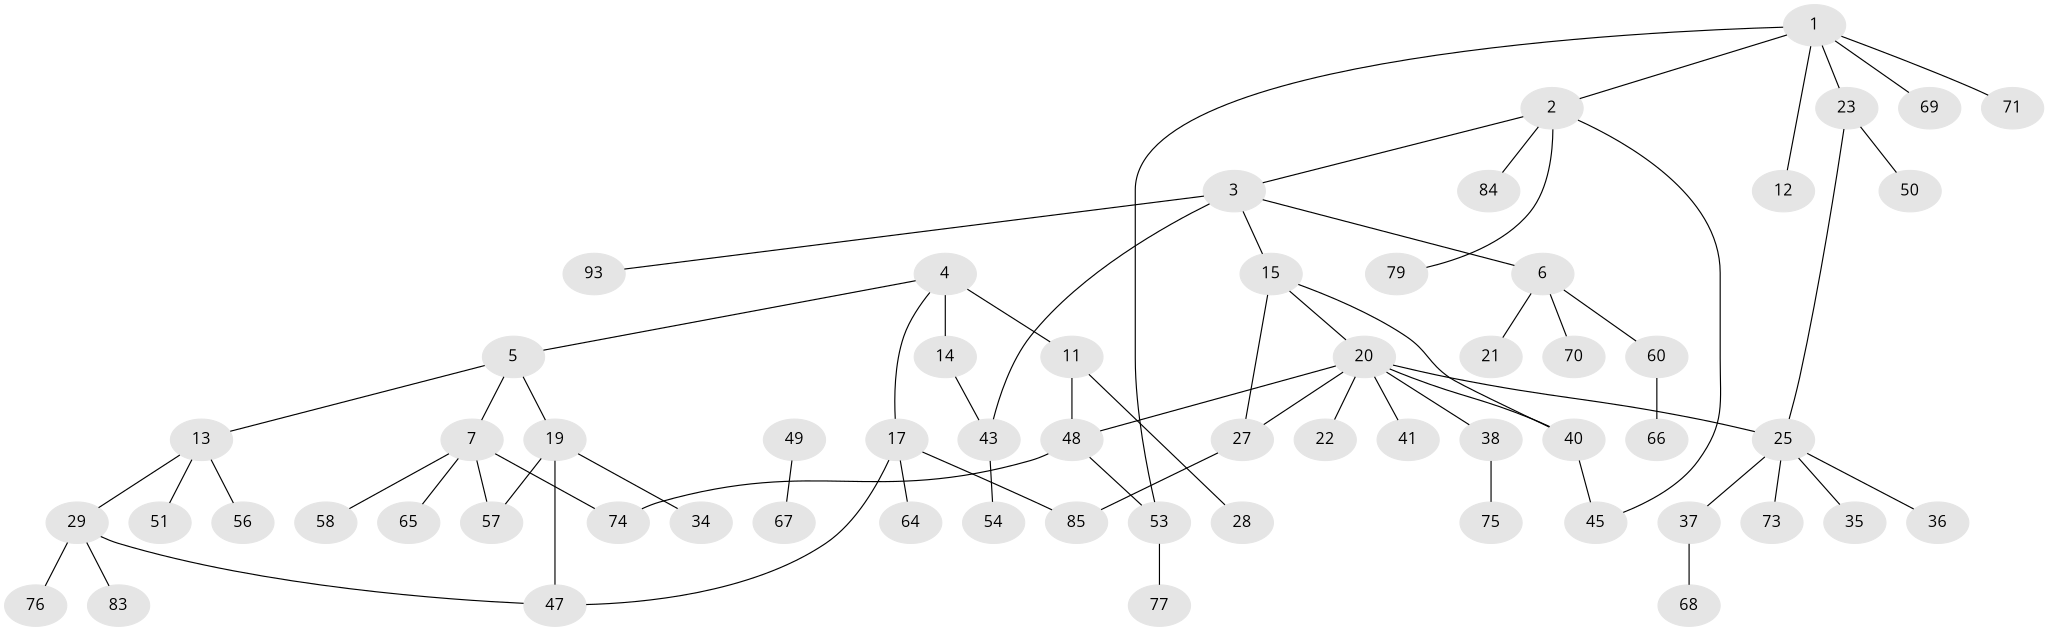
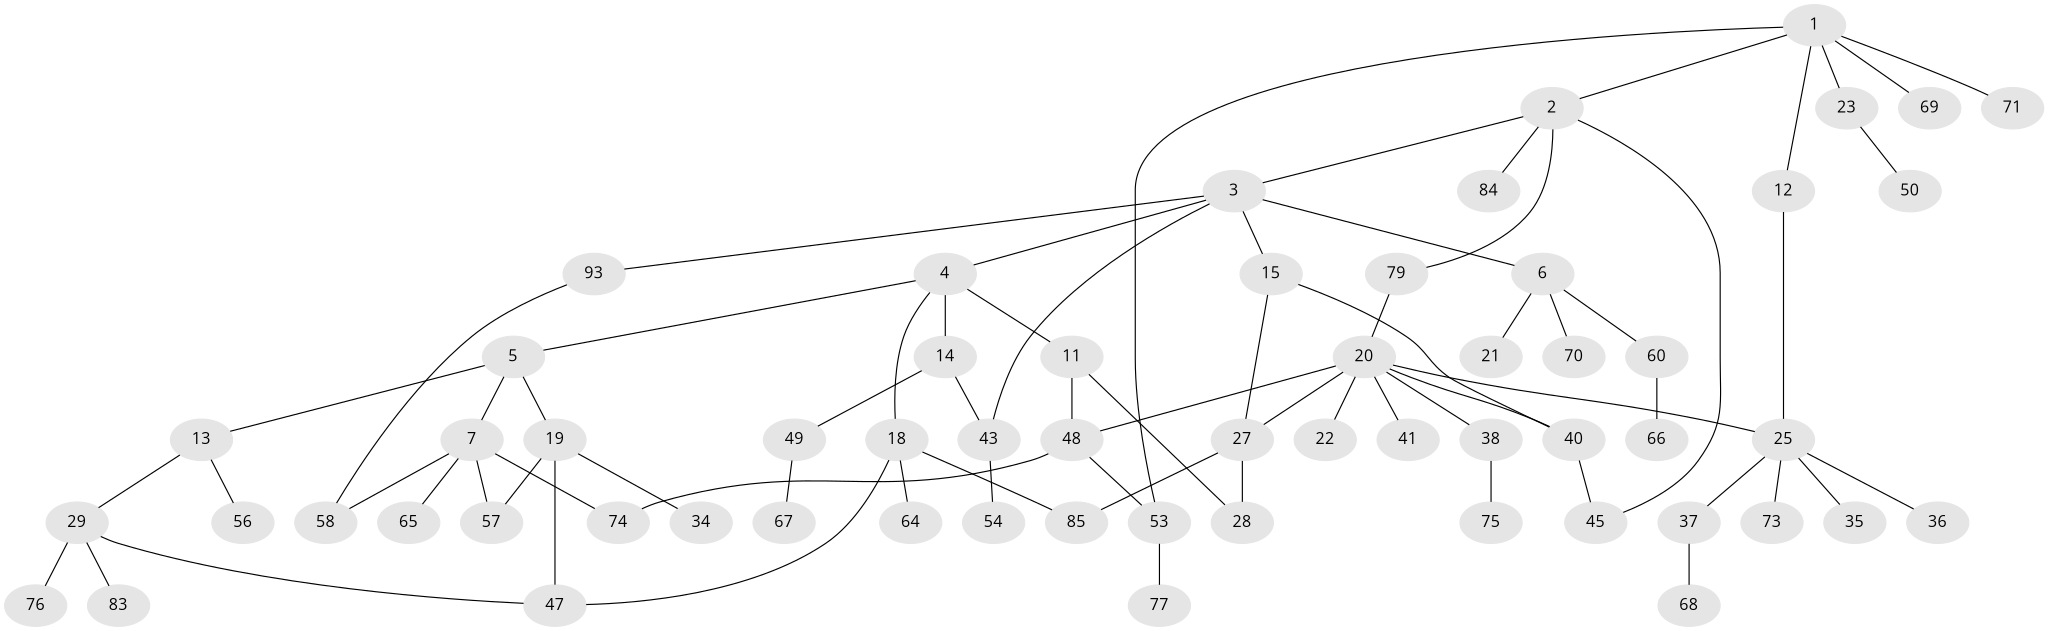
edge "3" -- "4": added
edge "23" -- "25": now "12" -- "25"
edge "15" -- "20": now "79" -- "20"
edge "93" -- "58": added
edge "14" -- "49": added
node "17": label "17" -> "18"
edge "27" -- "28": added
node "51": removed
